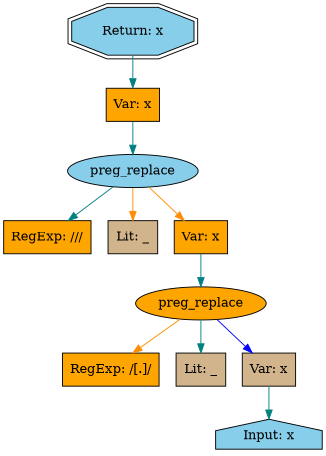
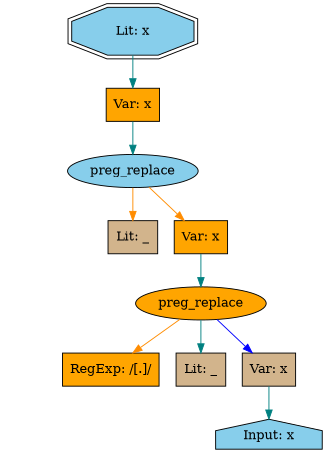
node "Return: x": label "Return: x" -> "Lit: x"
node "RegExp: ///": removed
